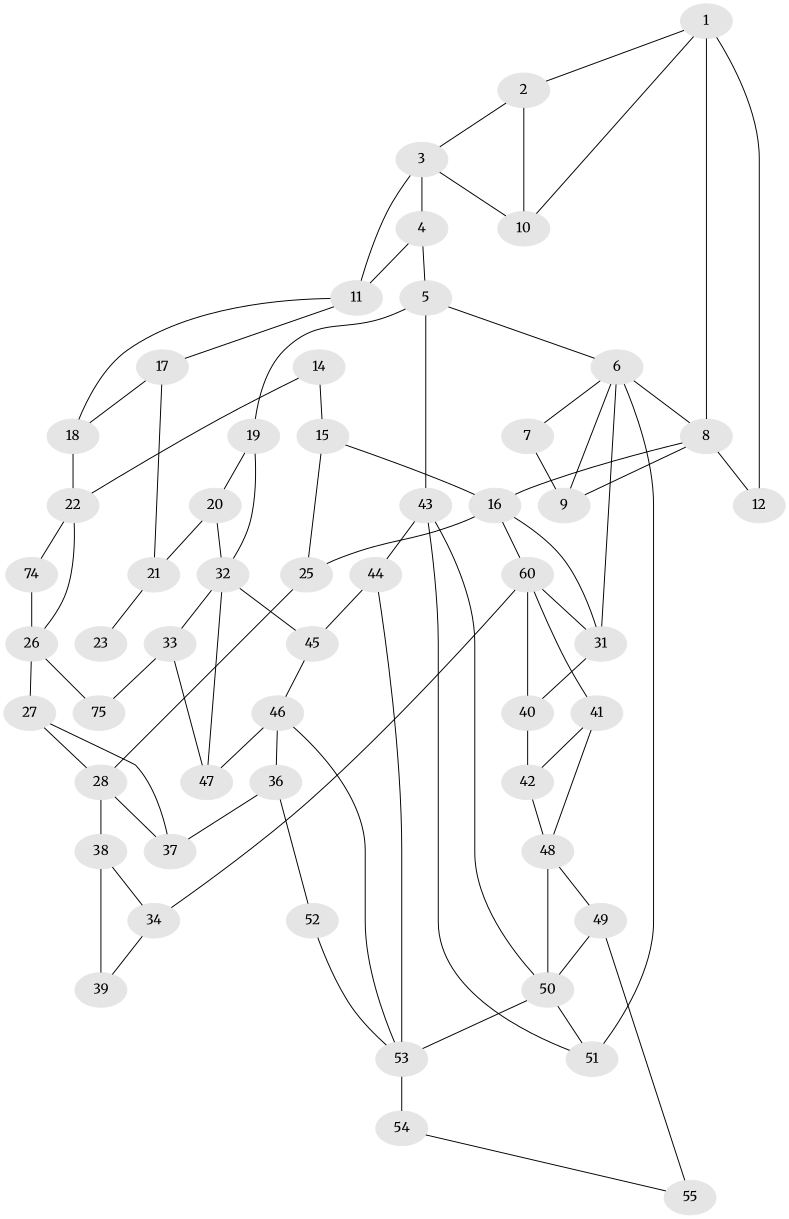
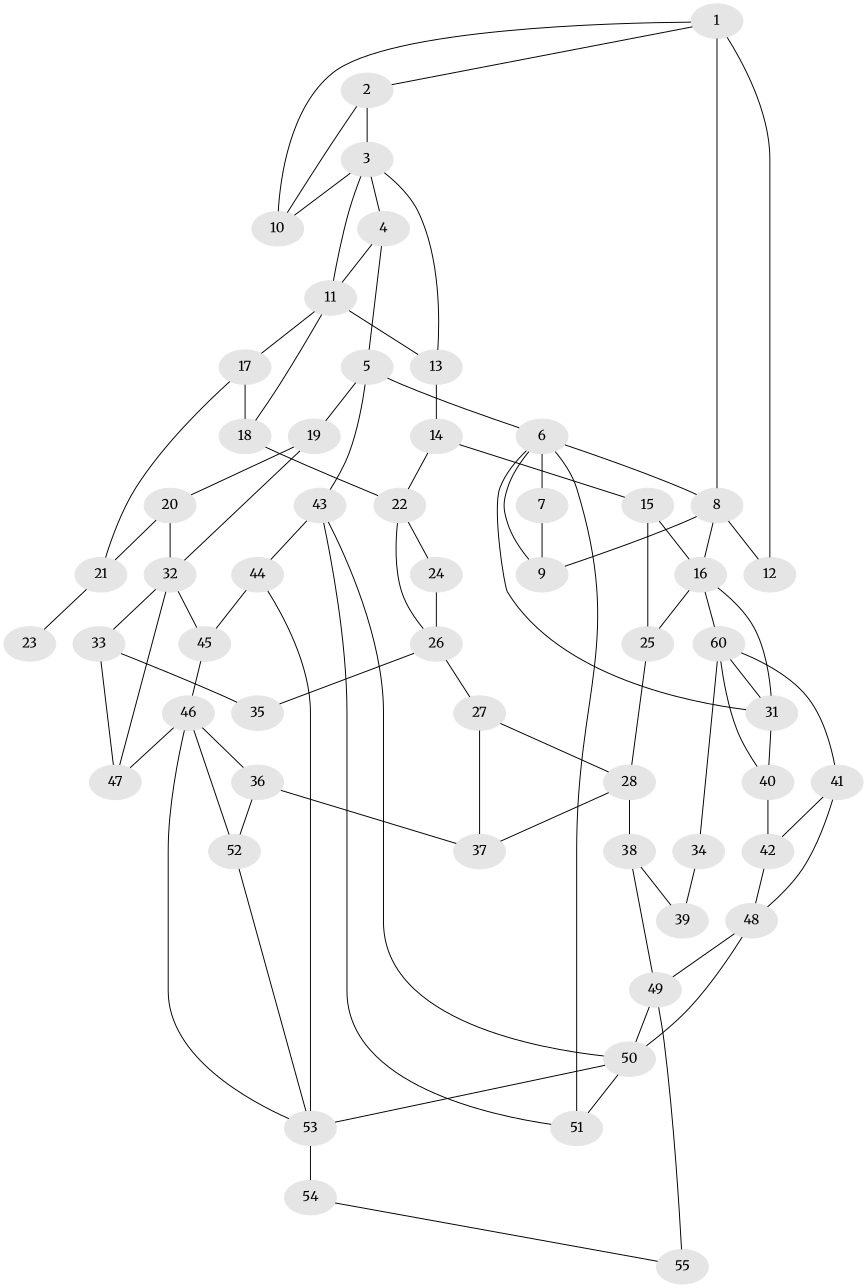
node "13": added
node "74": label "74" -> "24"
node "75": label "75" -> "35"
edge "46" -- "52": added
edge "38" -- "34": now "38" -- "49"
